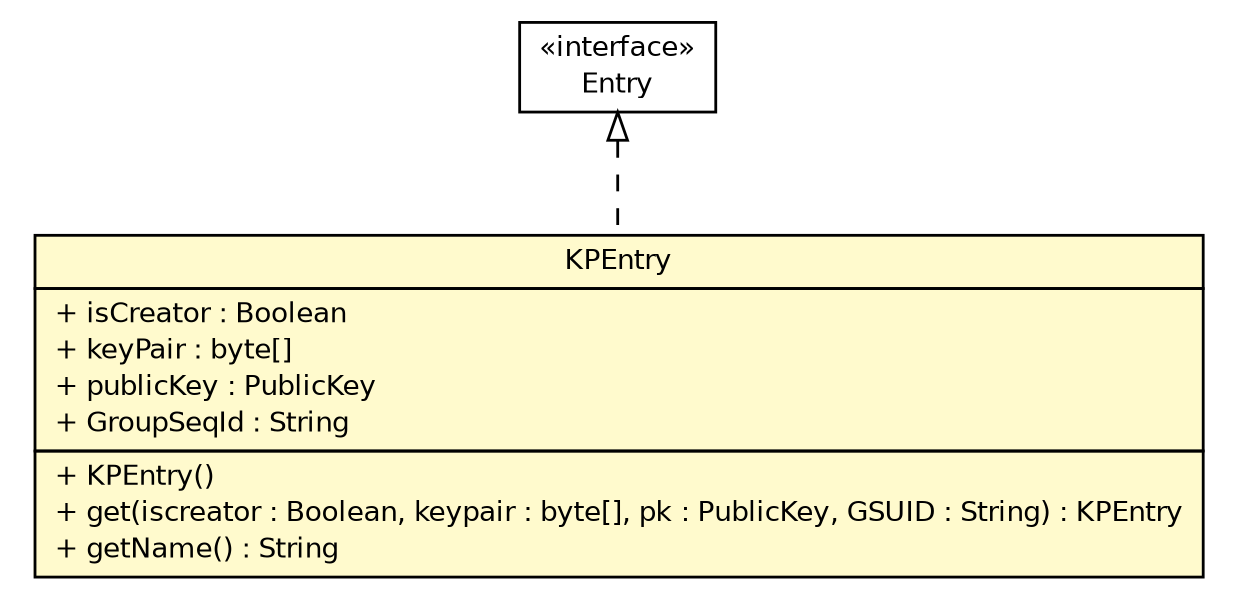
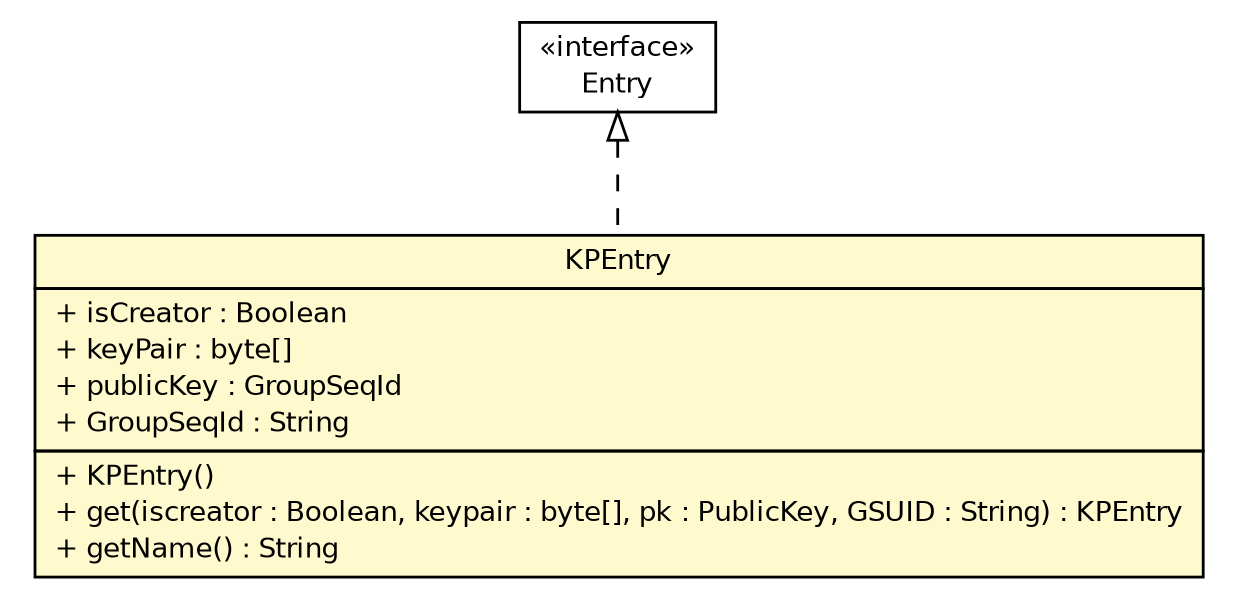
node "KPEntry": text "+ publicKey : PublicKey" -> "+ publicKey : GroupSeqId"
